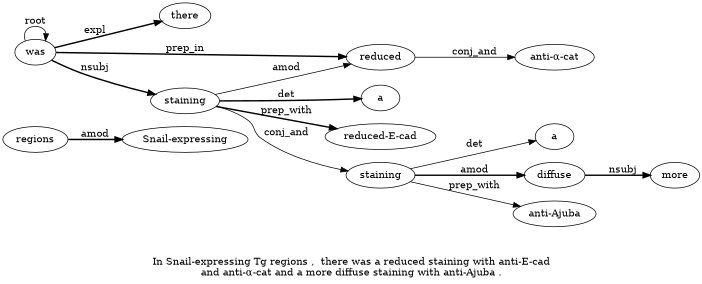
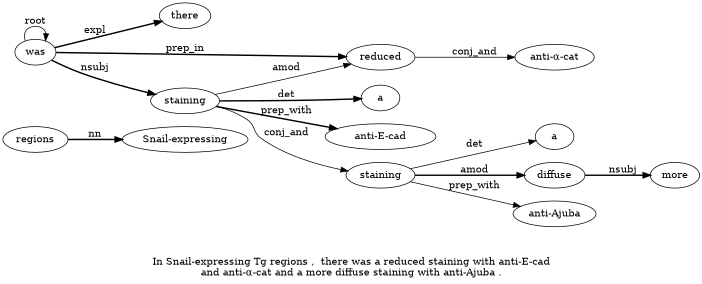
edge "regions" -> "Snail-expressing": label "amod" -> "nn"
node "reduced-E-cad": label "reduced-E-cad" -> "anti-E-cad"
